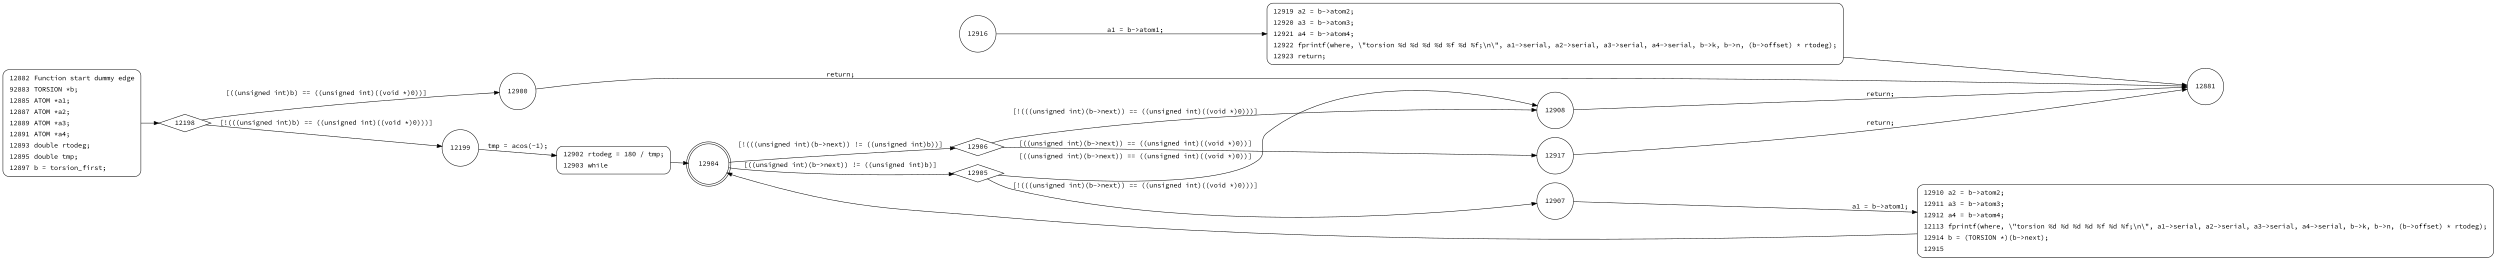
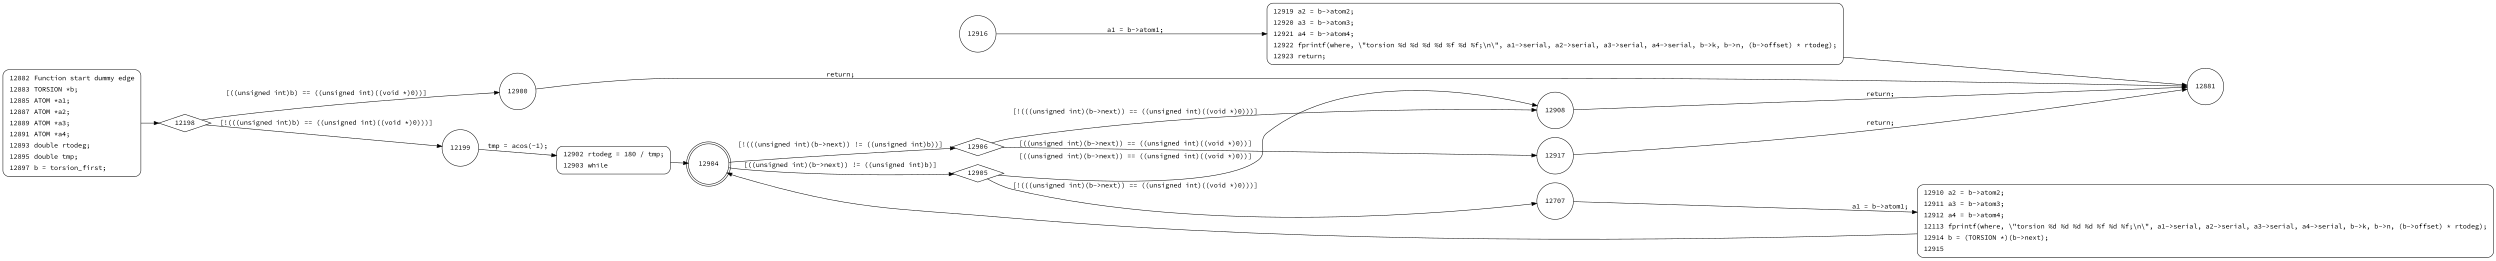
node "12882": text "92883" -> "12883"
node "12907": label "12907" -> "12707"
